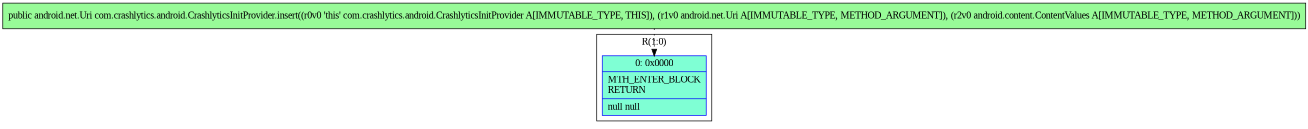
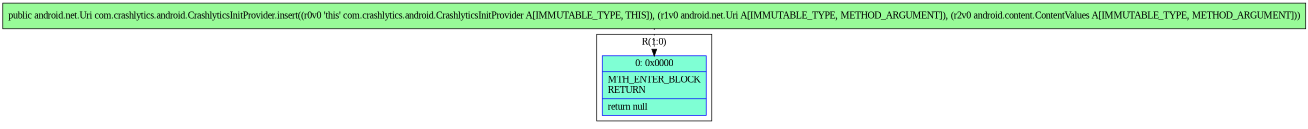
node "0: 0x0000": text "null null" -> "return null"
